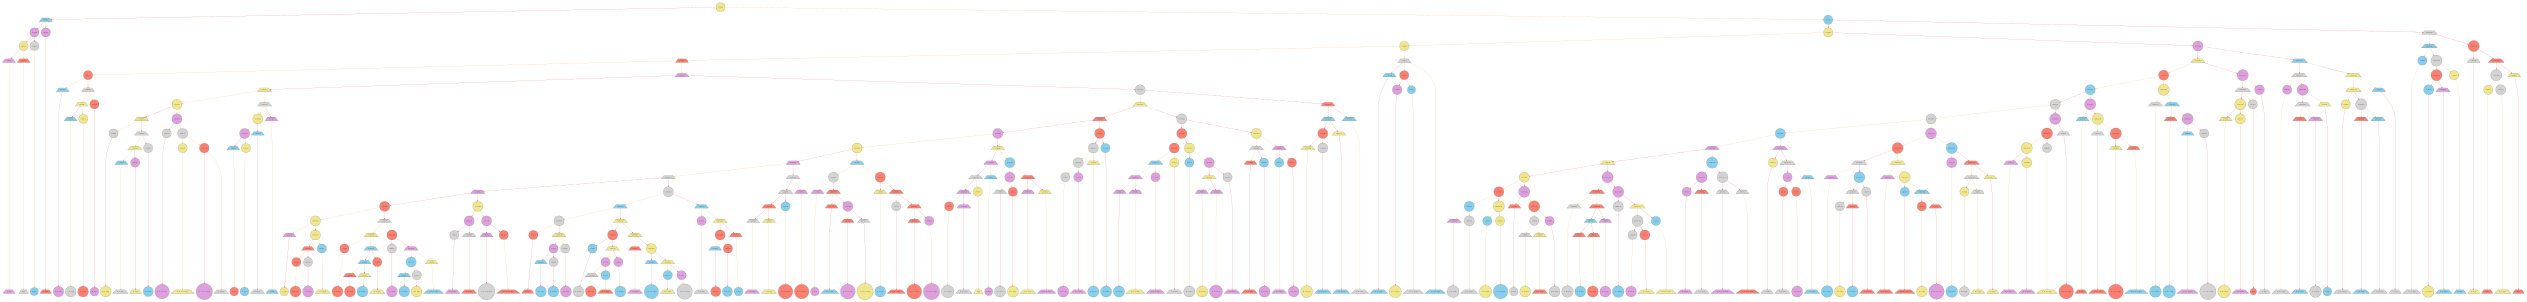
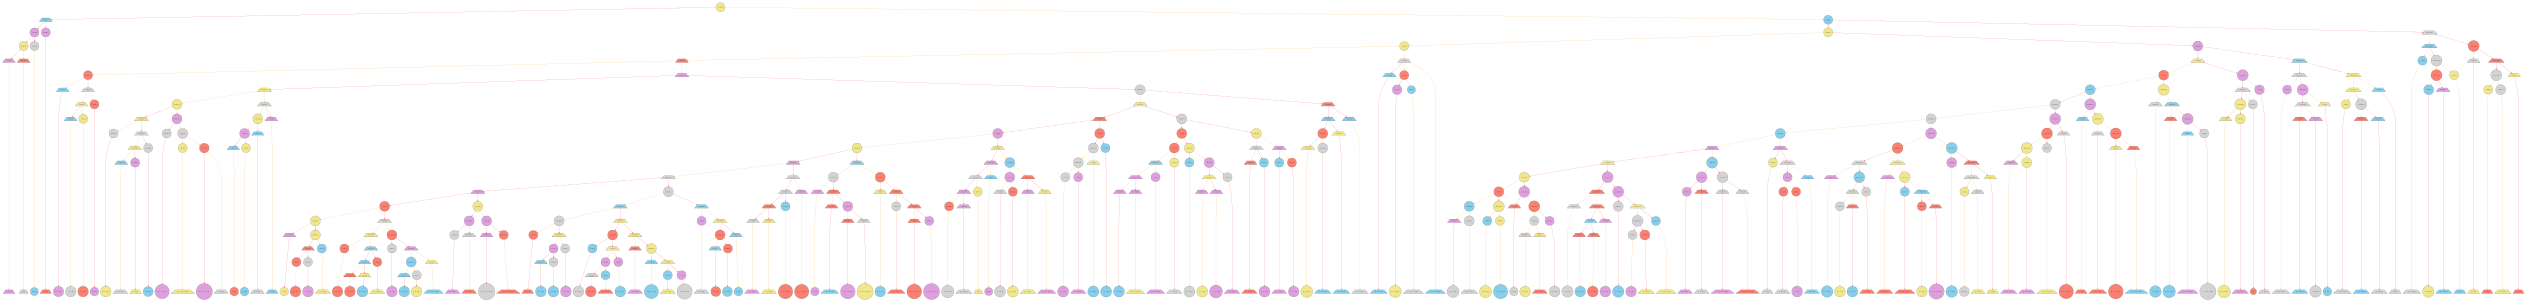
node "L4137(1)": fillcolor salmon -> skyblue
